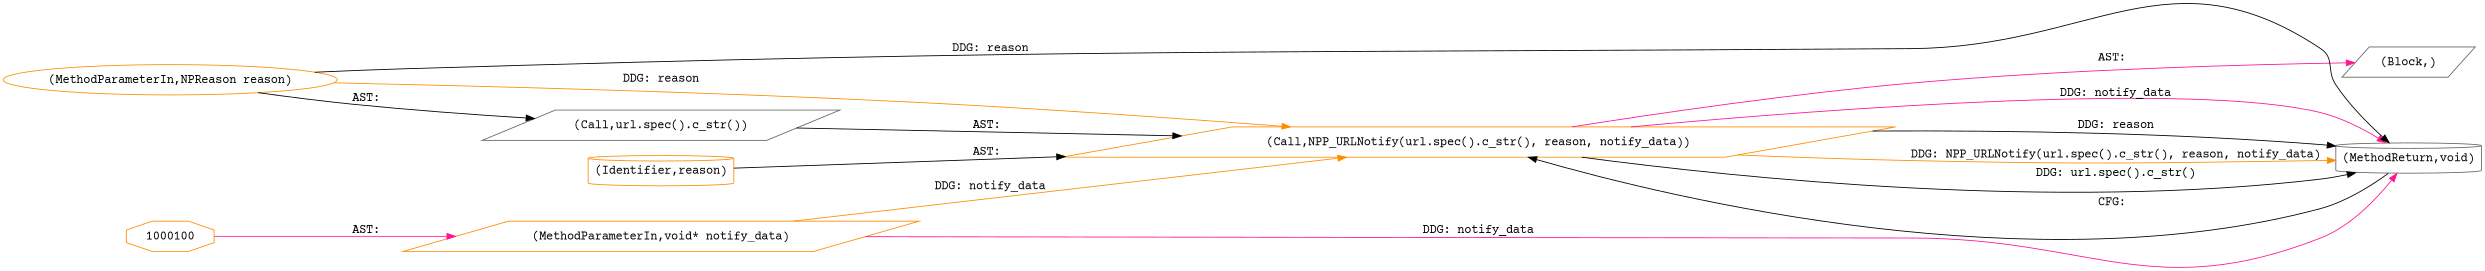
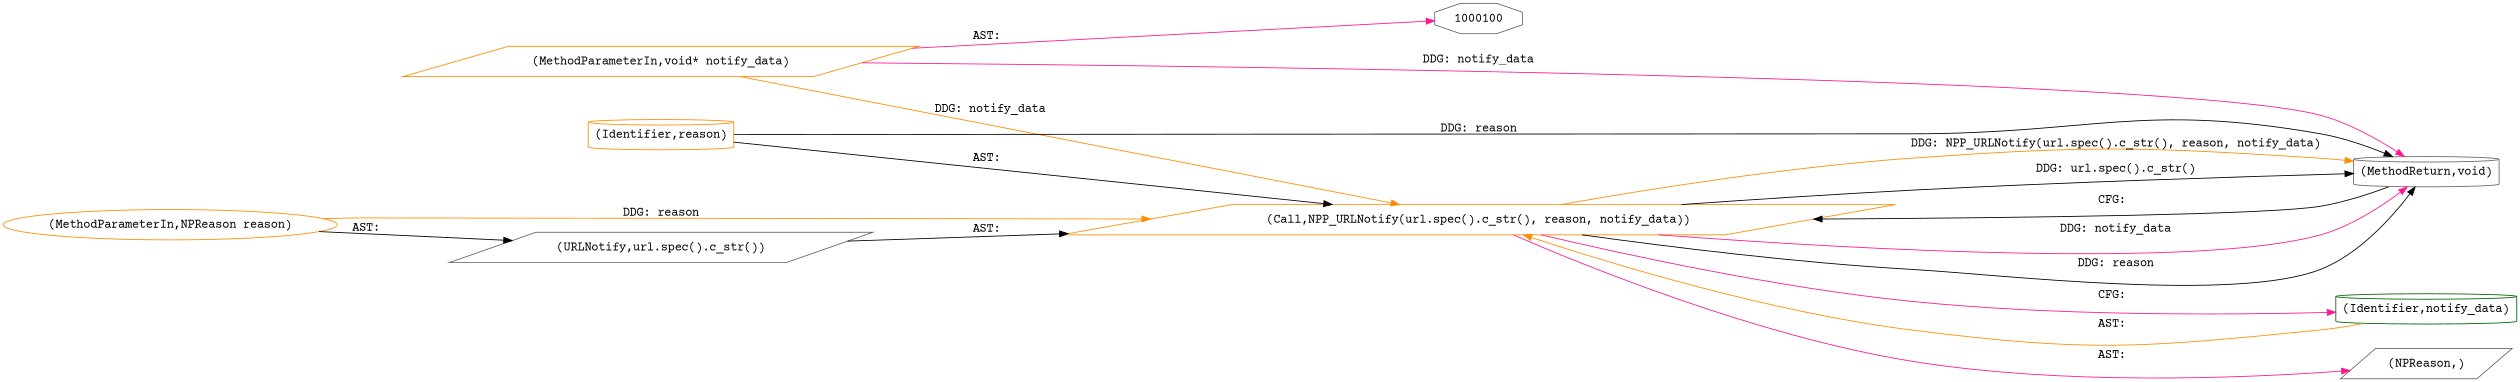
edge "(MethodParameterIn,NPReason reason)" -> "(MethodReturn,void)": now "(Identifier,reason)" -> "(MethodReturn,void)"
node "(Block,)": label "(Block,)" -> "(NPReason,)"
node "(Call,url.spec().c_str())": label "(Call,url.spec().c_str())" -> "(URLNotify,url.spec().c_str())"
node "1000100": color darkorange -> gray40
edge "1000100" -> "(MethodParameterIn,void* notify_data)": reversed
node "(Identifier,notify_data)": added
